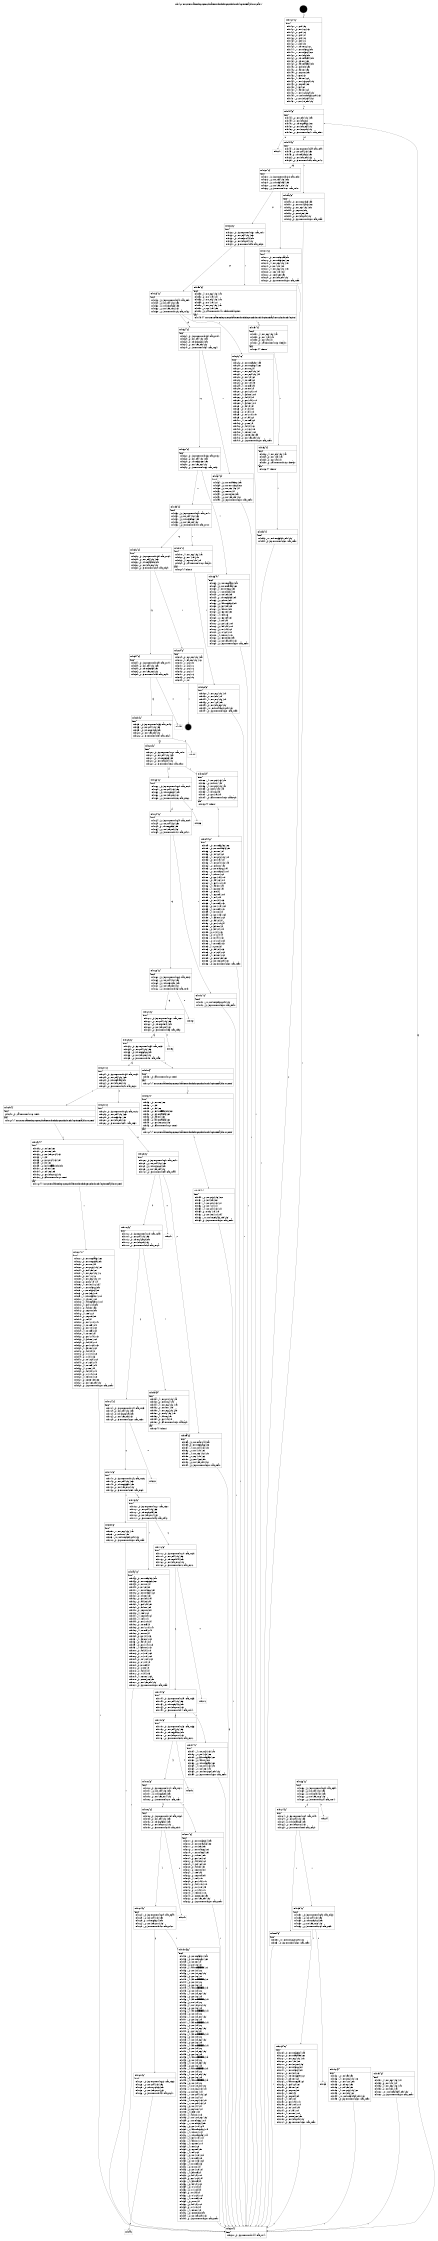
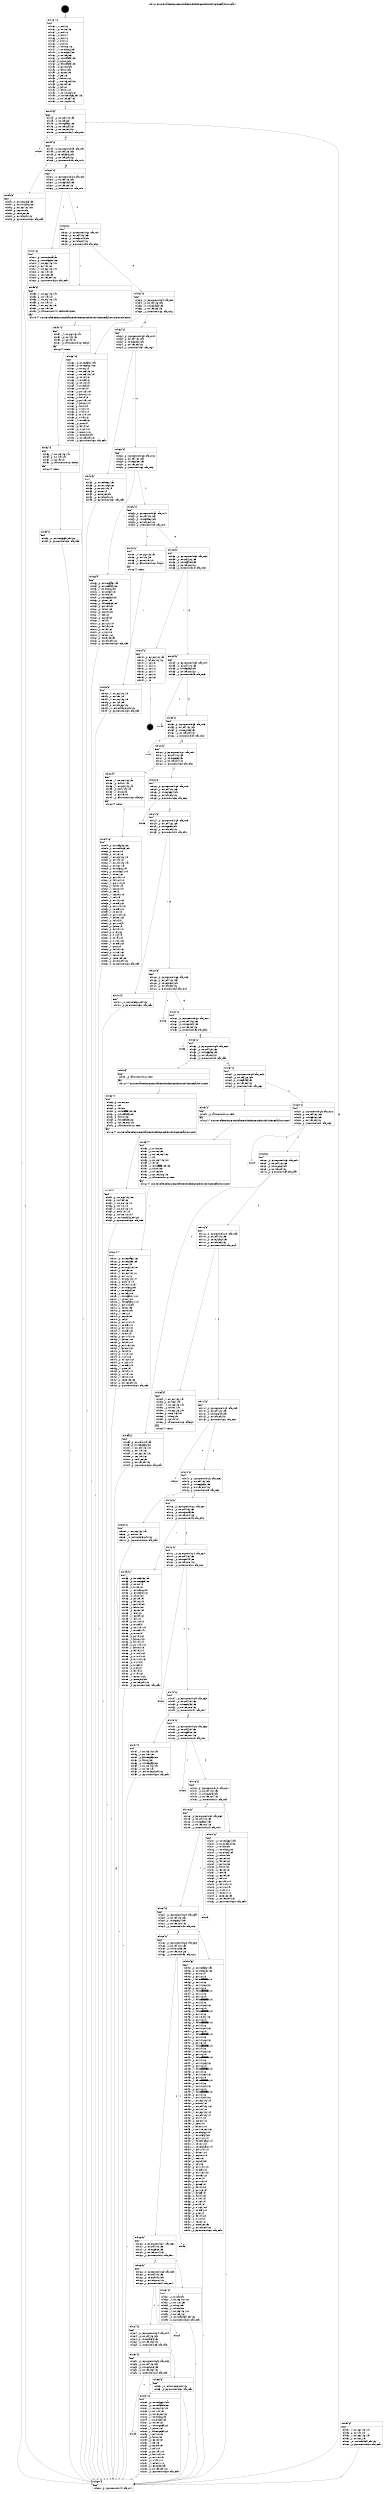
edge "0x4016ec [28]" -> "0x402297": now "0x4016d0 [28]" -> "0x402297"
node "0x40183c [28]": added
